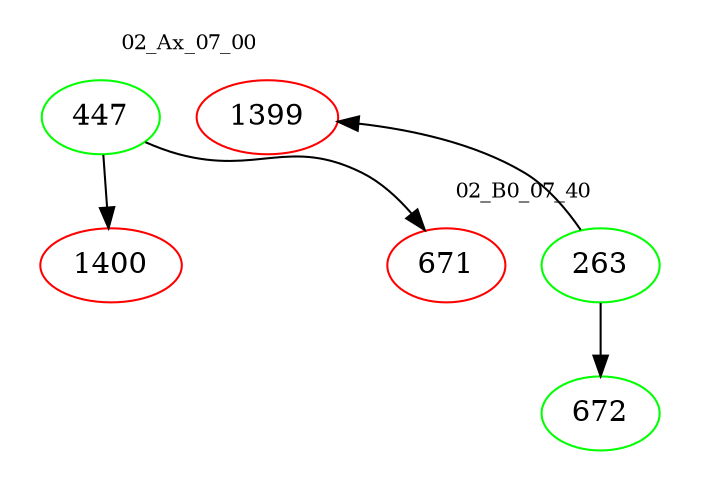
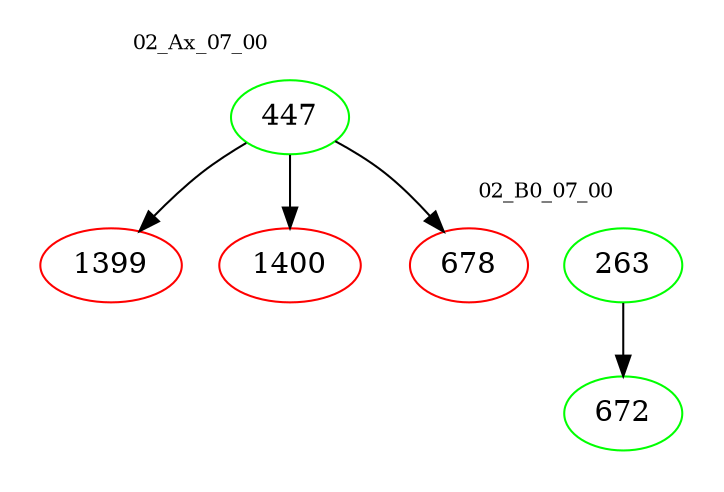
edge "263" -> "1399": now "447" -> "1399"
cluster "02_B0_07_40": label "02_B0_07_40" -> "02_B0_07_00"
node "671": label "671" -> "678"
